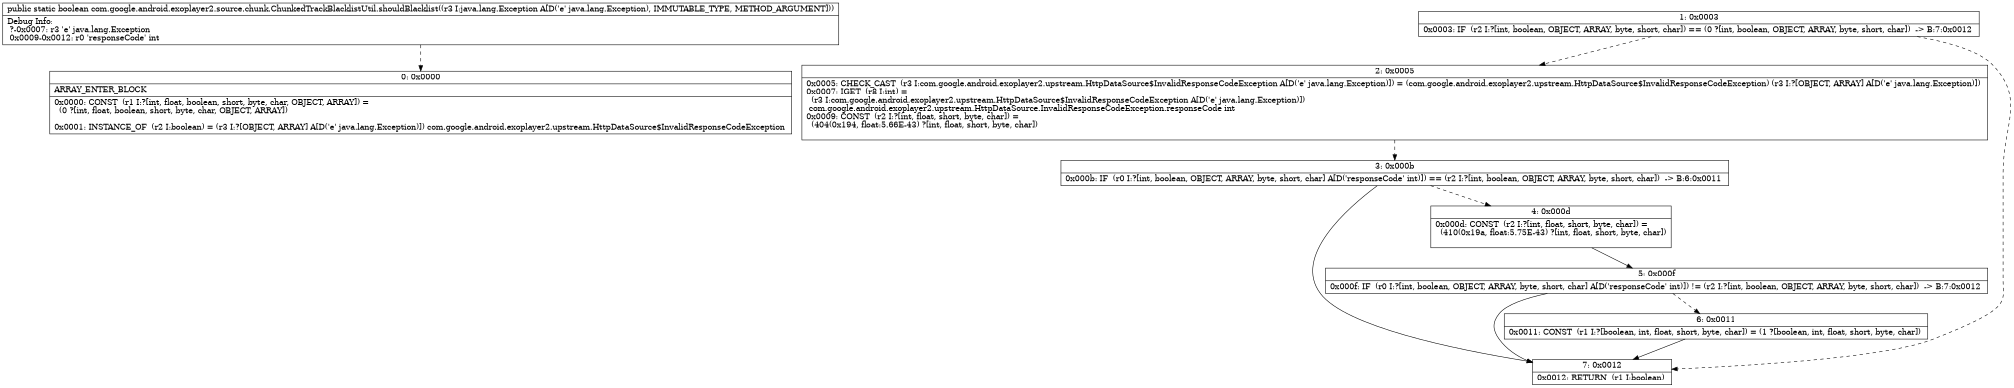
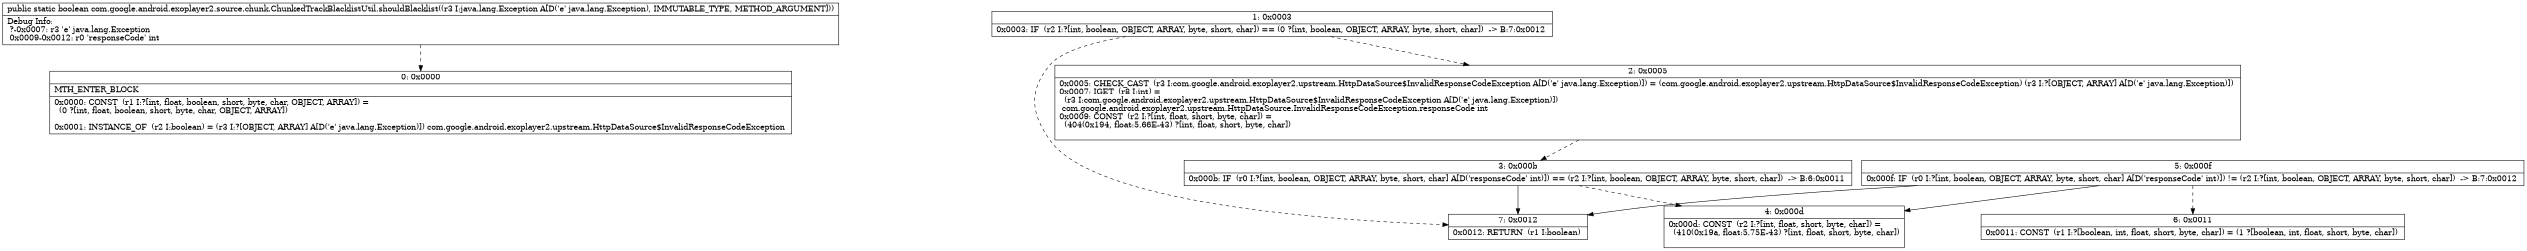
node "0: 0x0000": text "ARRAY_ENTER_BLOCK" -> "MTH_ENTER_BLOCK"
edge "4: 0x000d" -> "5: 0x000f": reversed
edge "6: 0x0011" -> "7: 0x0012": removed
